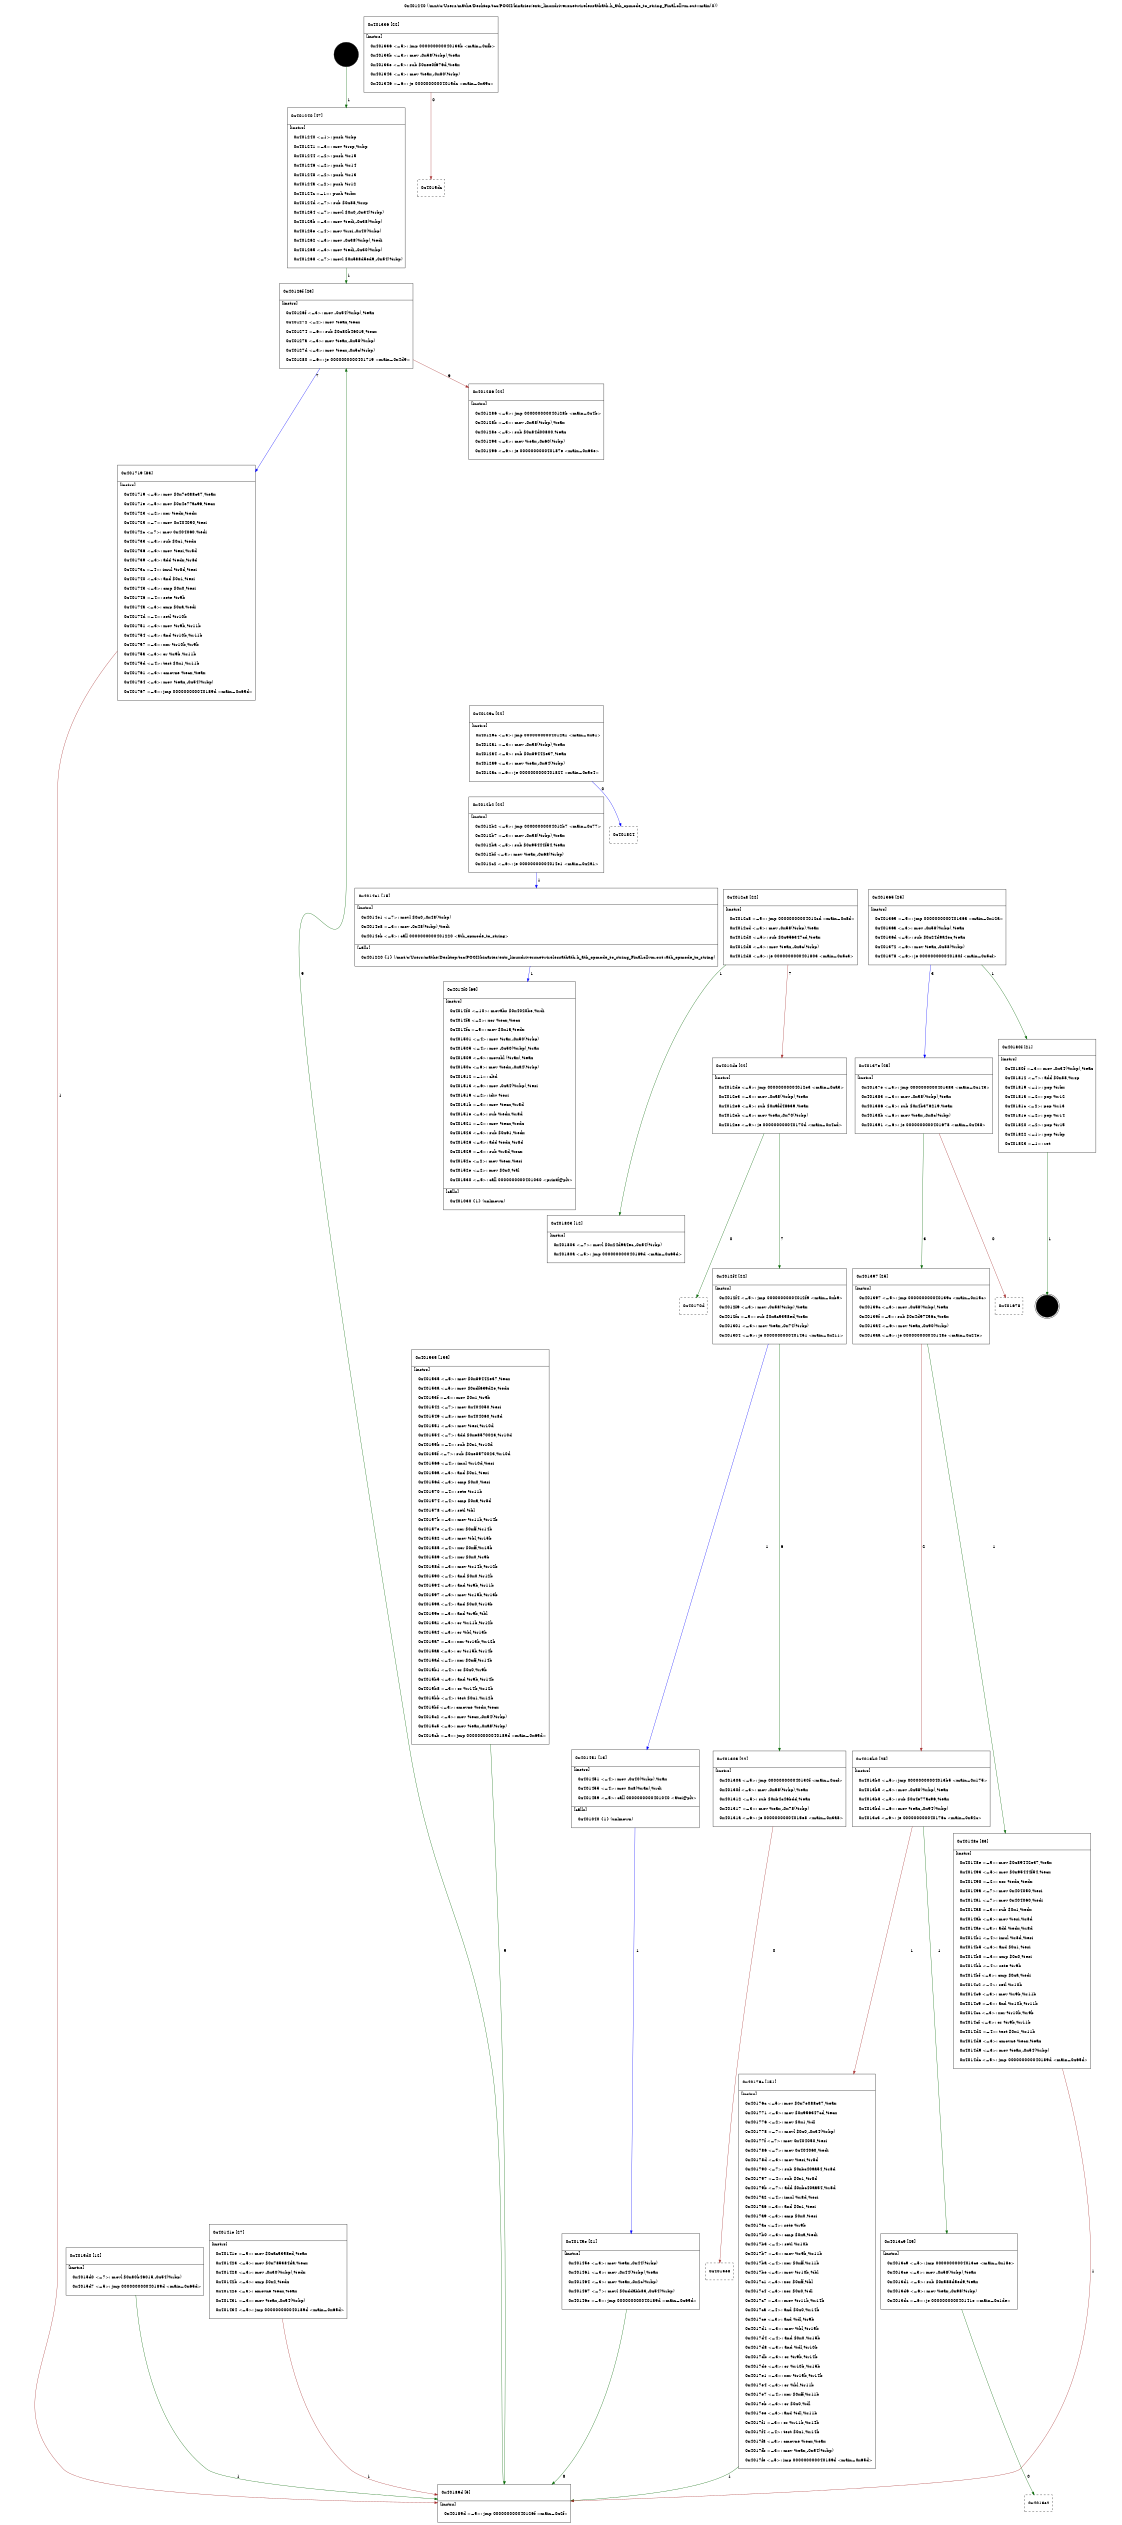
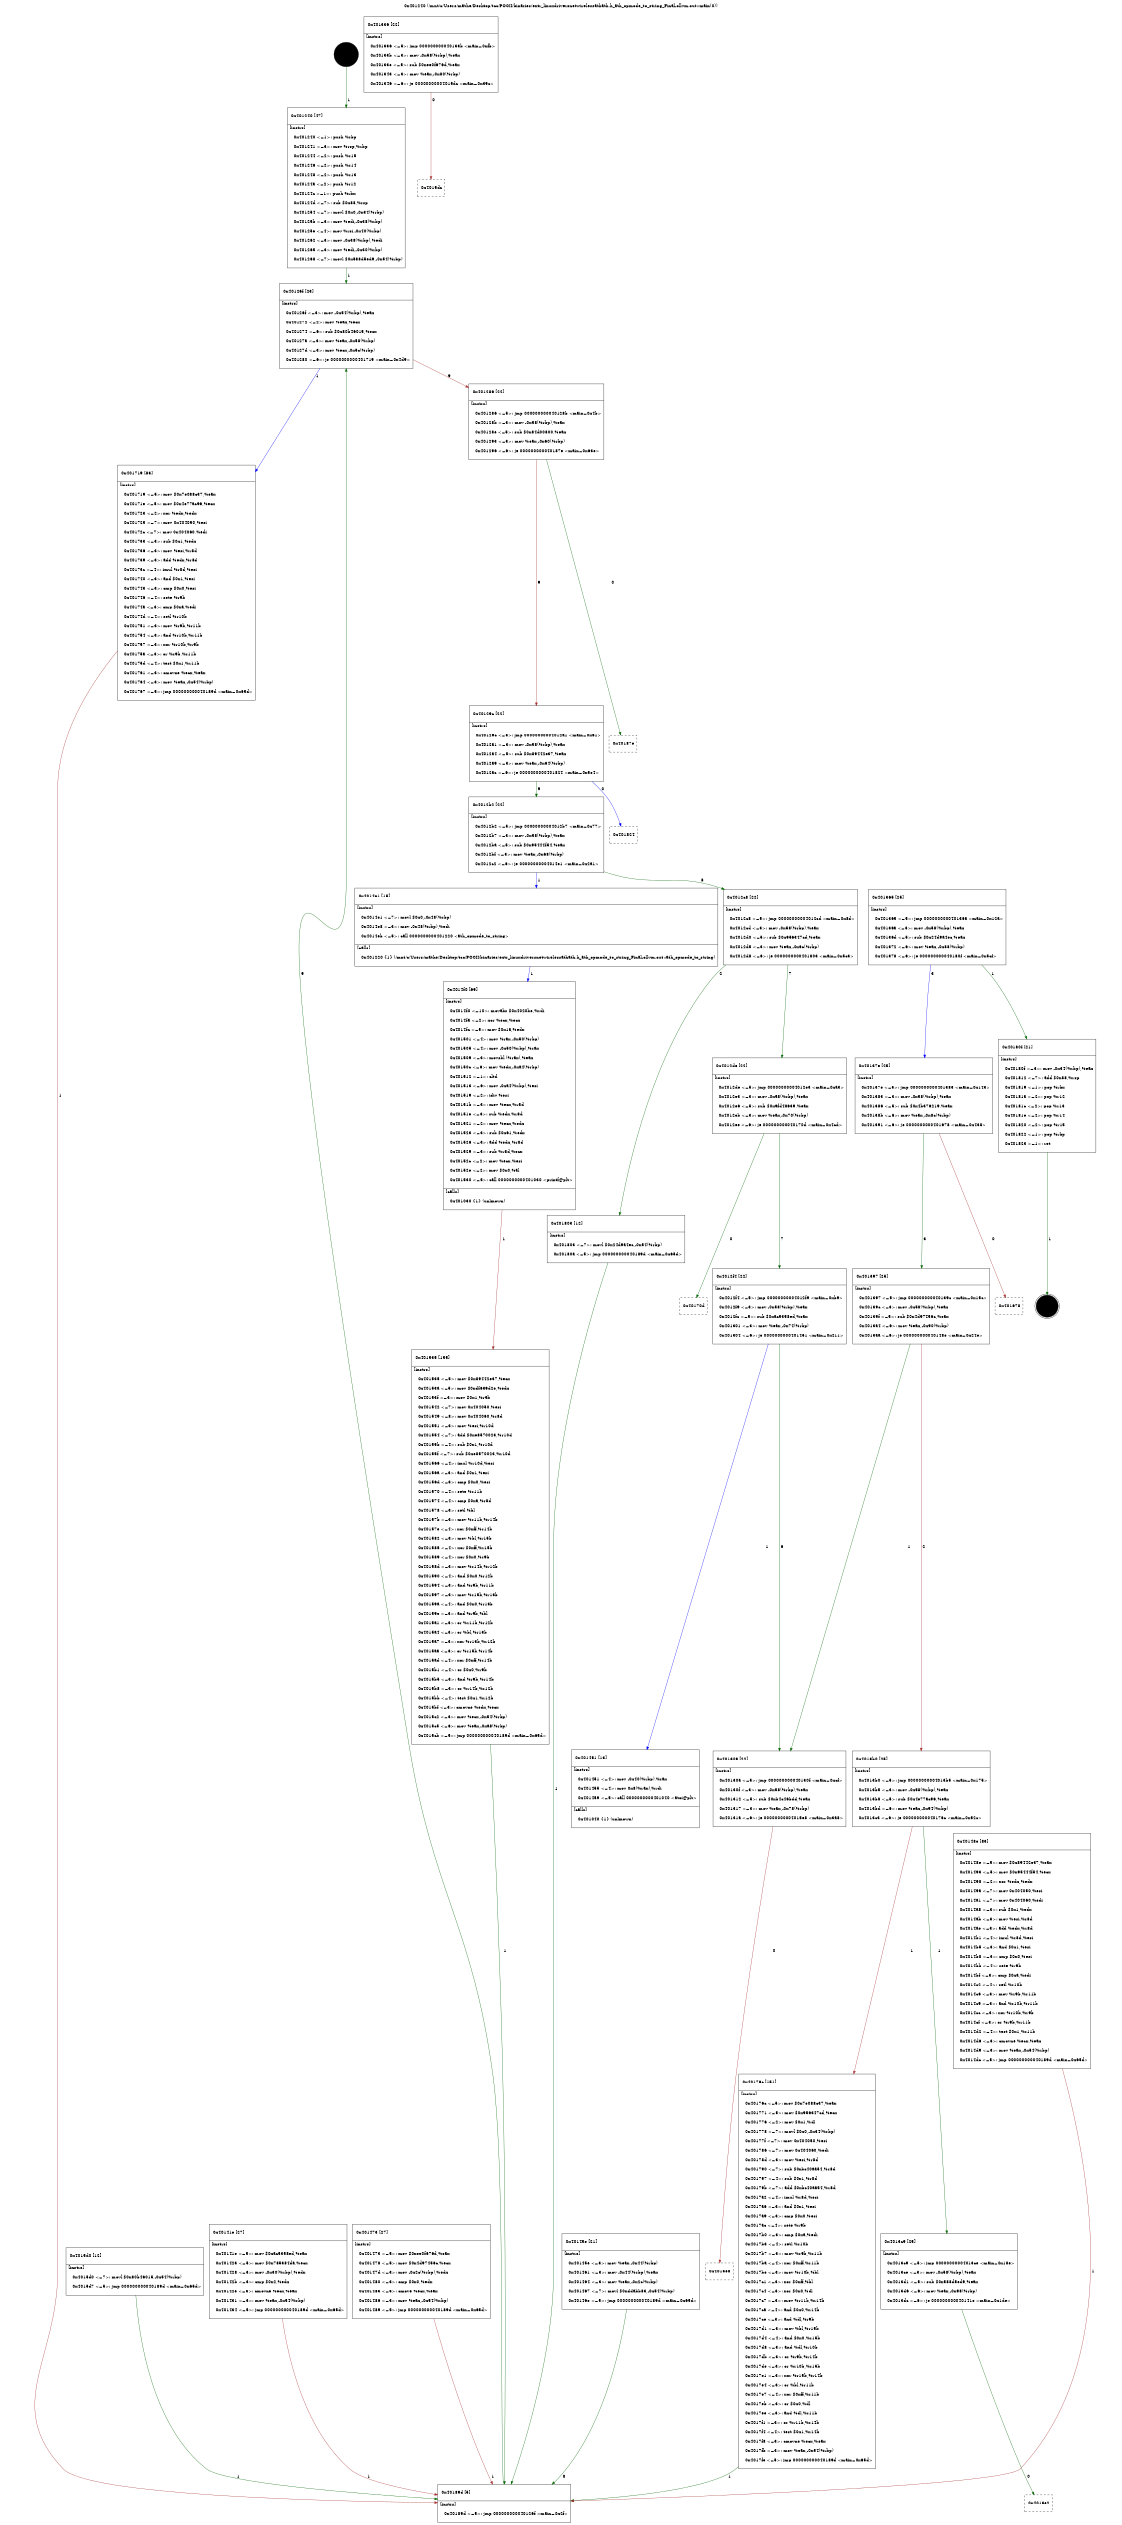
edge "0x40126f [23]" -> "0x401719 [83]": label " 7" -> " 1"
edge "0x401286 [22]" -> "0x40129c [22]": added, label "9"
node "0x40187e": added
edge "0x40129c [22]" -> "0x4012b2 [22]": added, label "9"
edge "0x4012b2 [22]" -> "0x4012c8 [22]": added, label "8"
edge "0x4012c8 [22]" -> "0x401803 [12]": label " 1" -> " 2"
edge "0x4012c8 [22]" -> "0x4012de [22]": color brown -> darkgreen
edge "0x4014f0 [69]" -> "0x401535 [155]": added, label "1"
edge "0x401397 [25]" -> "0x40148e [83]": now "0x401397 [25]" -> "0x40130a [22]"
edge "0x401803 [12]" -> "0x40189d [5]": added, label "1"
edge "0x401535 [155]" -> "0x40189d [5]": label " 9" -> " 1"
edge "0x401451 [13]" -> "0x40145e [21]": removed, label "1"
node "0x401473 [27]": added
